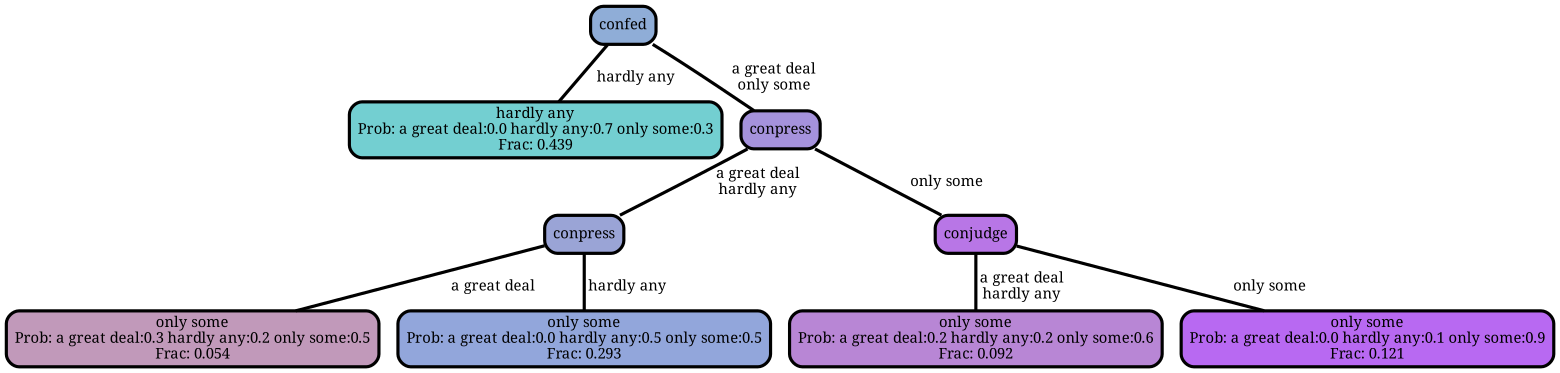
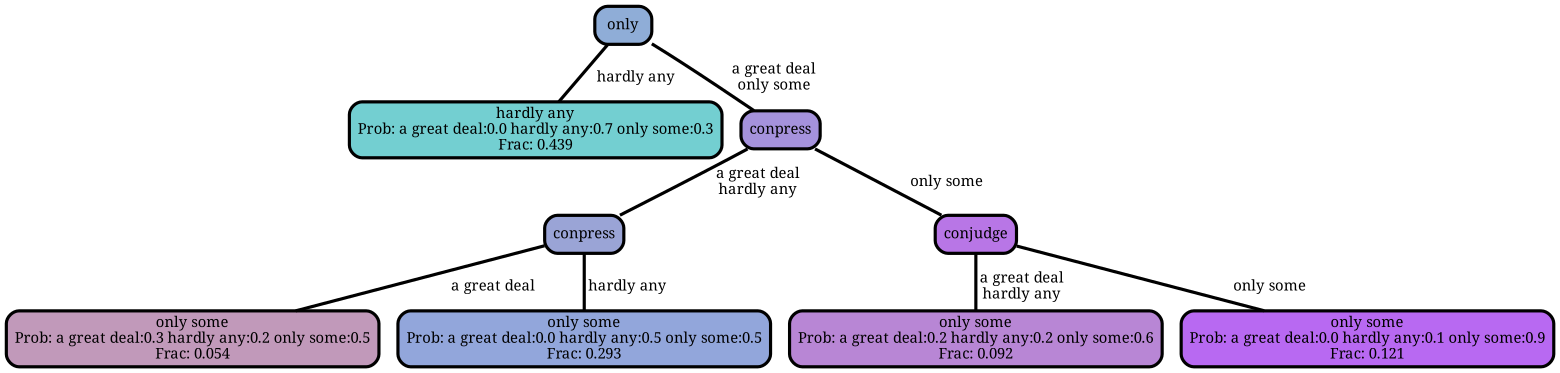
node "confed": label "confed" -> "only"
